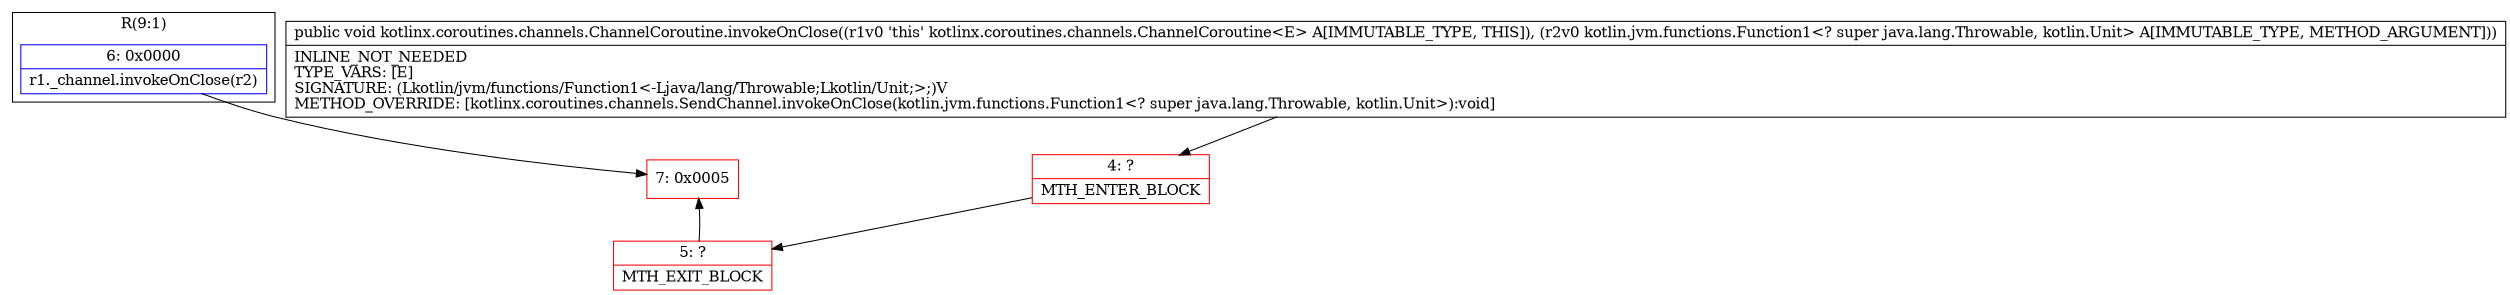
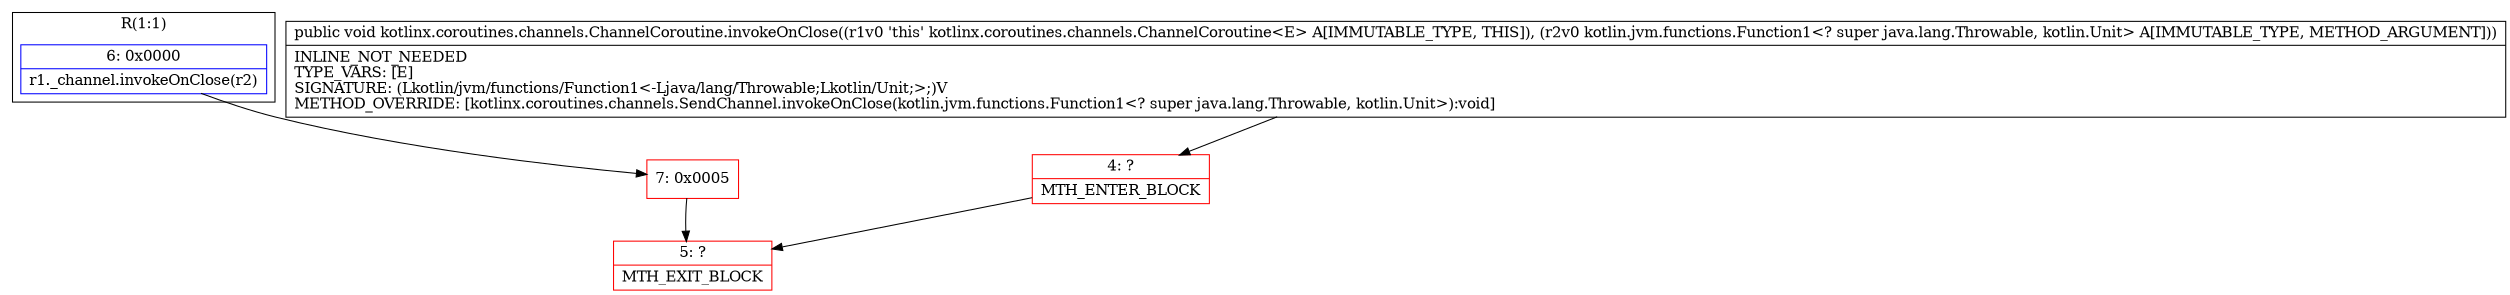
cluster "R(9:1)": label "R(9:1)" -> "R(1:1)"
edge "5: ?" -> "7: 0x0005": reversed
